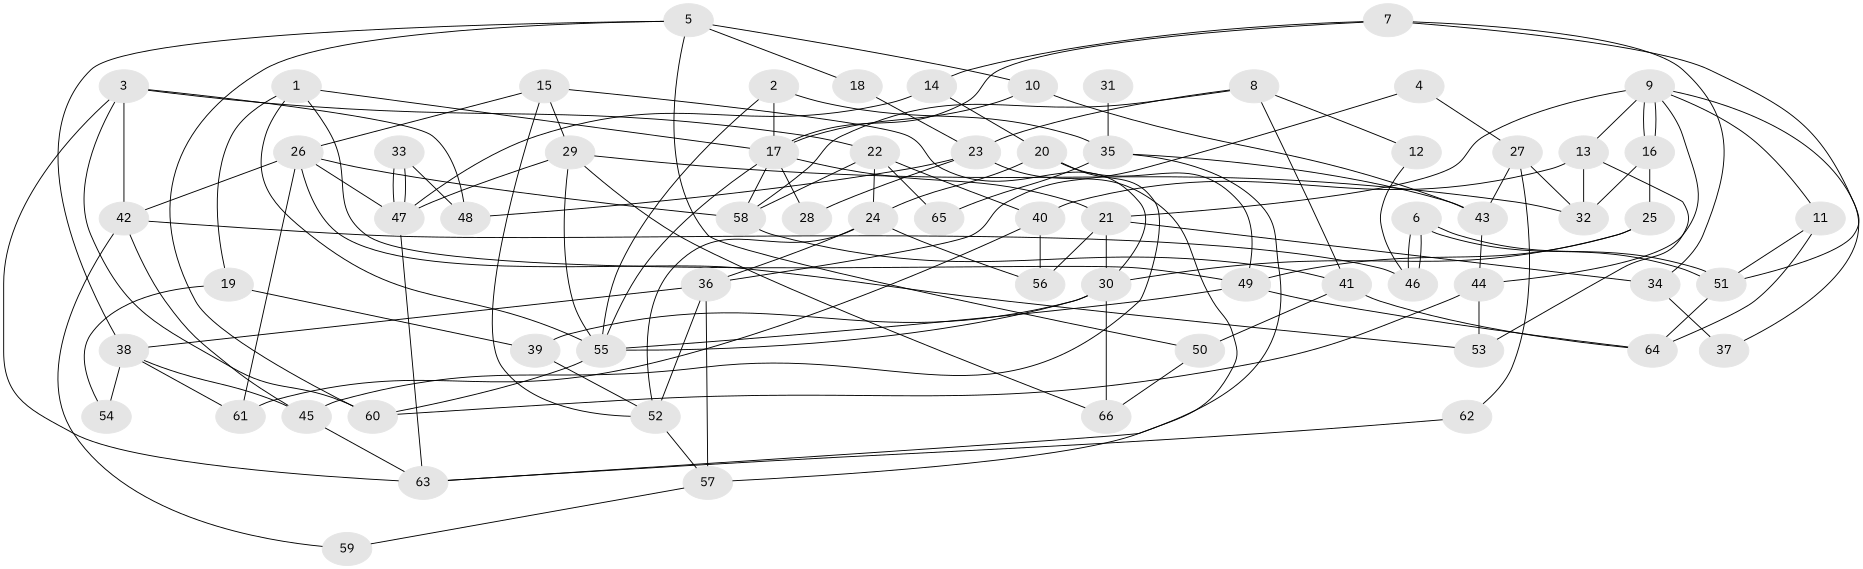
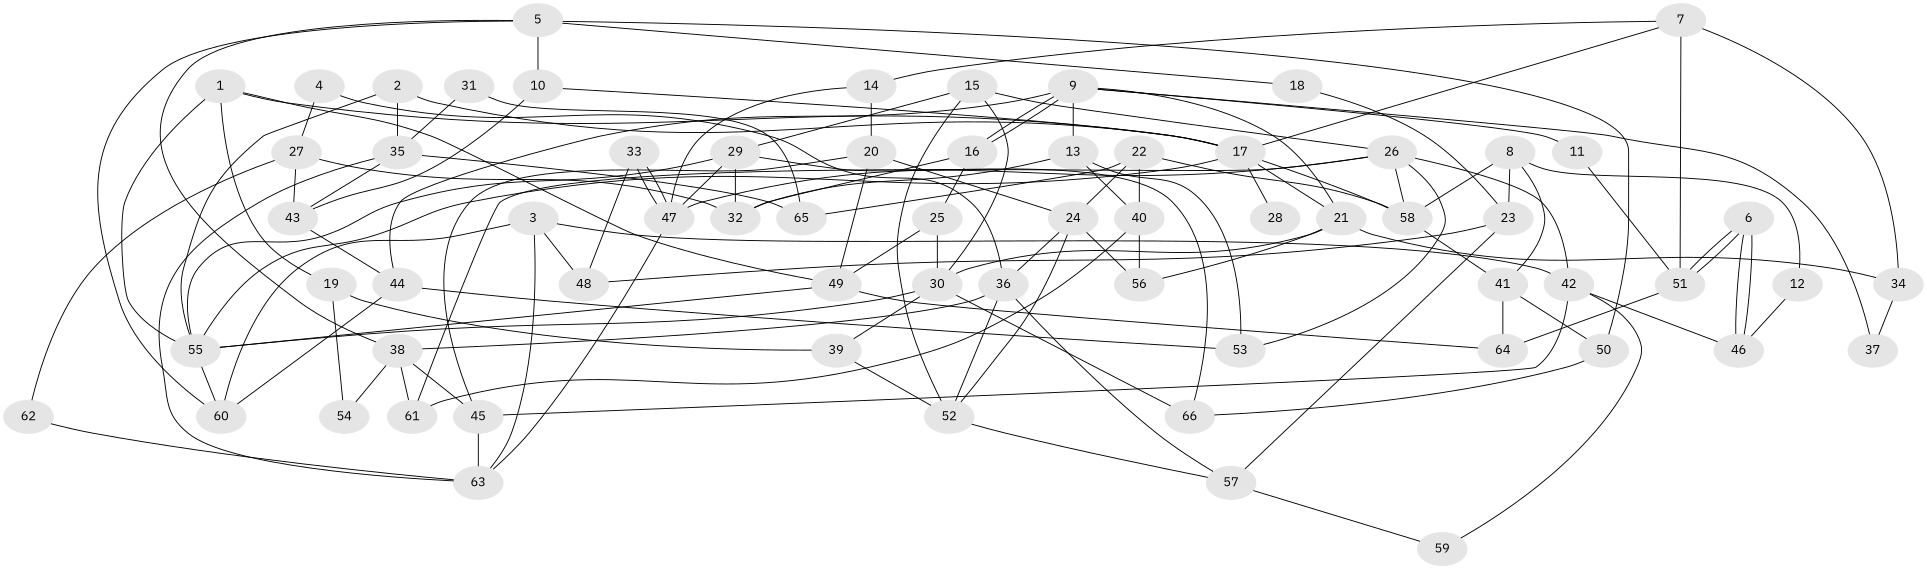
edge "3" -- "22": removed
edge "31" -- "65": added
edge "23" -- "28": removed
edge "11" -- "64": removed
